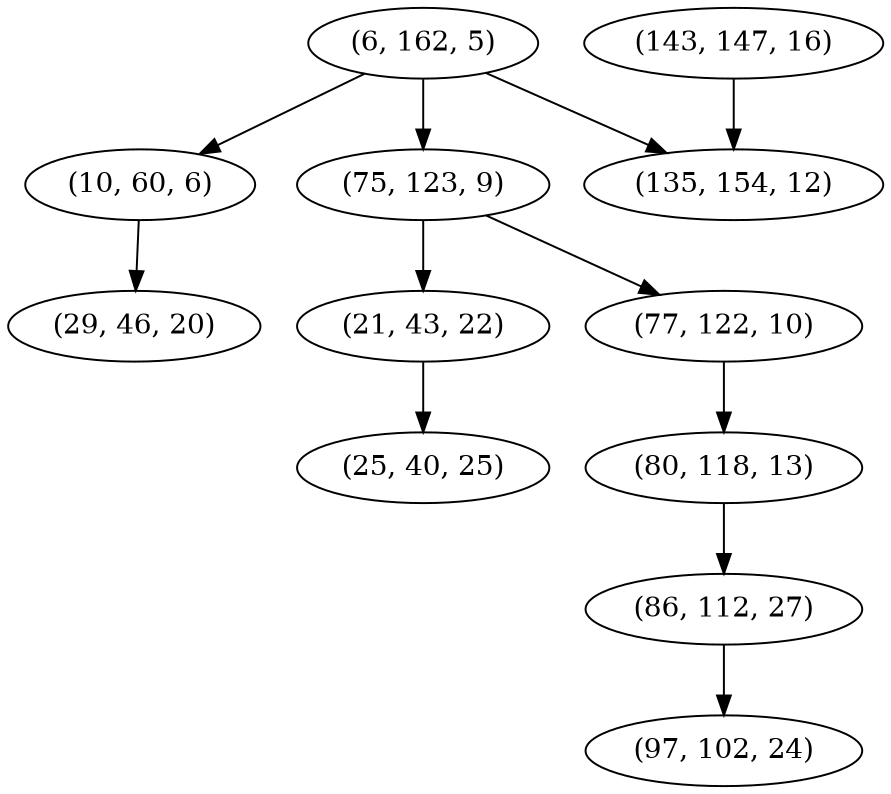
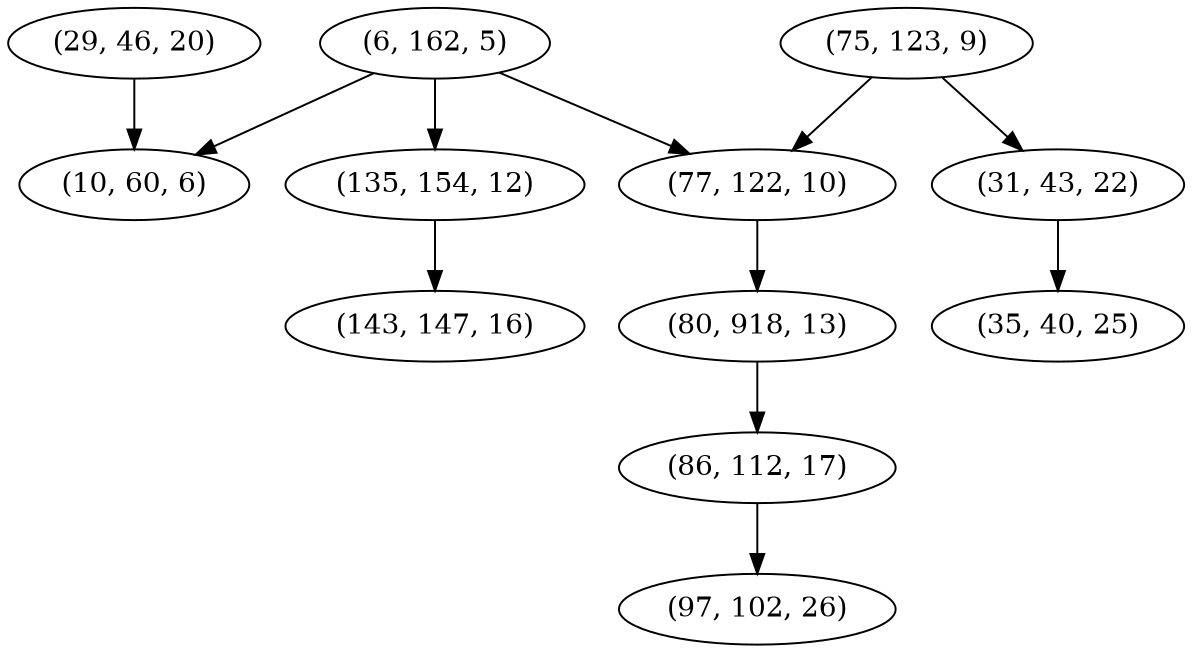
edge "(6, 162, 5)" -> "(75, 123, 9)": now "(6, 162, 5)" -> "(77, 122, 10)"
edge "(143, 147, 16)" -> "(135, 154, 12)": reversed
edge "(10, 60, 6)" -> "(29, 46, 20)": reversed
node "(21, 43, 22)": label "(21, 43, 22)" -> "(31, 43, 22)"
node "(25, 40, 25)": label "(25, 40, 25)" -> "(35, 40, 25)"
node "(80, 118, 13)": label "(80, 118, 13)" -> "(80, 918, 13)"
node "(86, 112, 27)": label "(86, 112, 27)" -> "(86, 112, 17)"
node "(97, 102, 24)": label "(97, 102, 24)" -> "(97, 102, 26)"
